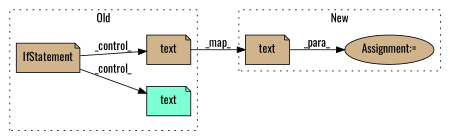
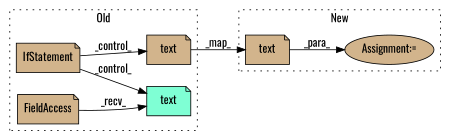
node "FieldAccess": added
